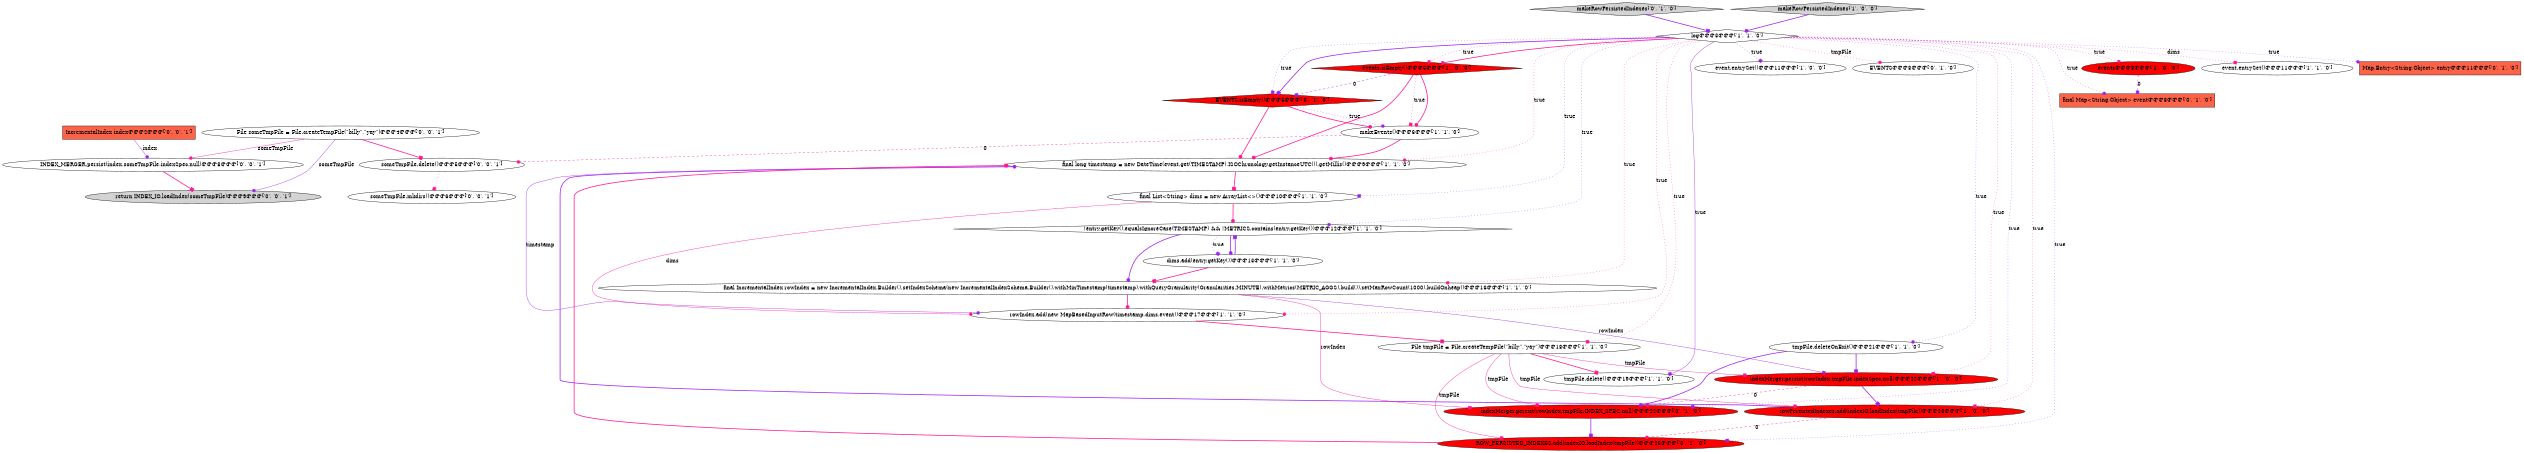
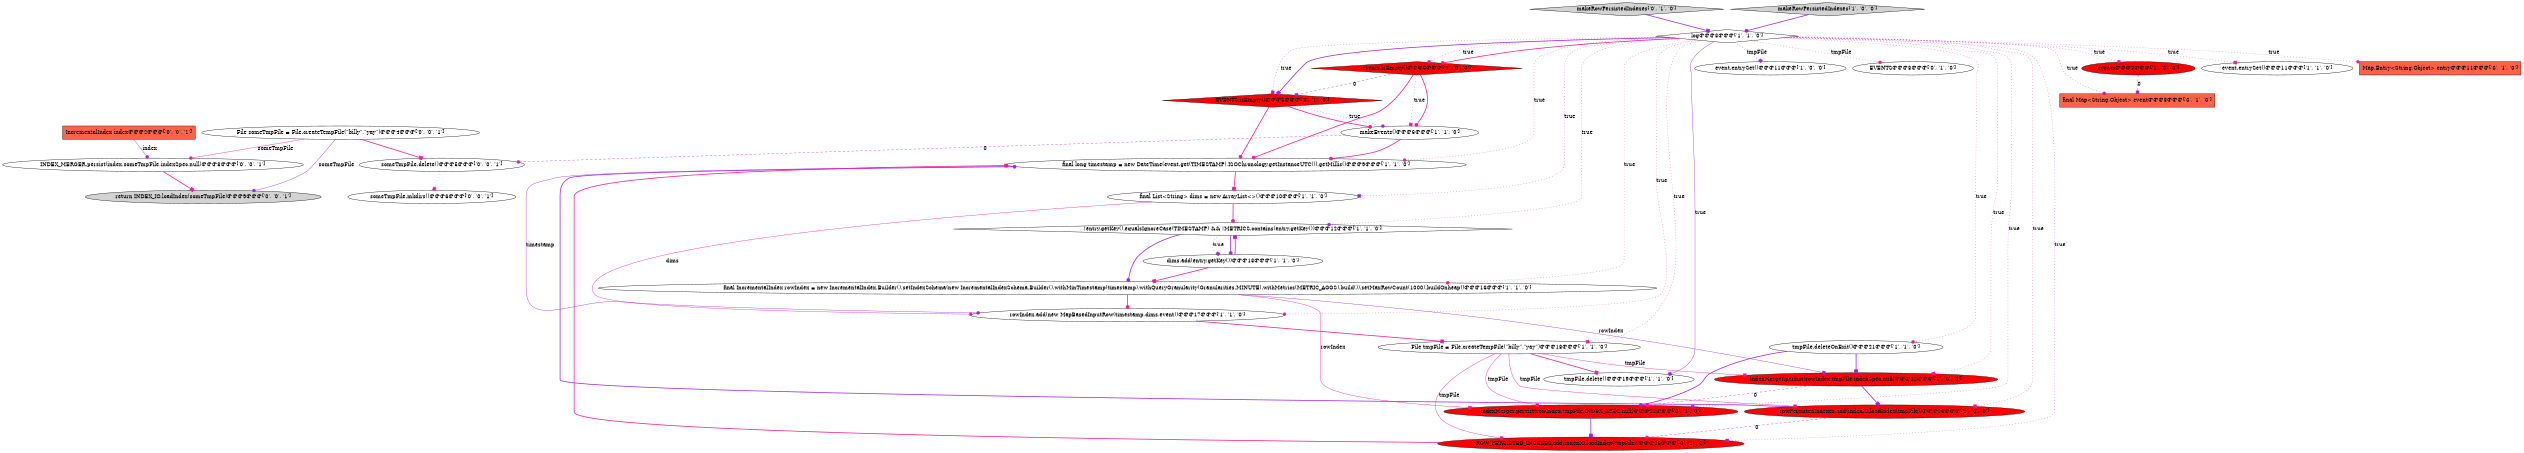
edge "log@@@3@@@['1', '1', '0']" -> "Map.Entry<String,Object> entry@@@11@@@['0', '1', '0']": color purple -> deeppink
edge "log@@@3@@@['1', '1', '0']" -> "event.entrySet()@@@11@@@['1', '0', '0']": label "true" -> "tmpFile"
edge "log@@@3@@@['1', '1', '0']" -> "event.entrySet()@@@11@@@['1', '1', '0']": label "dims" -> "true"
edge "log@@@3@@@['1', '1', '0']" -> "tmpFile.deleteOnExit()@@@21@@@['1', '1', '0']": color purple -> deeppink
